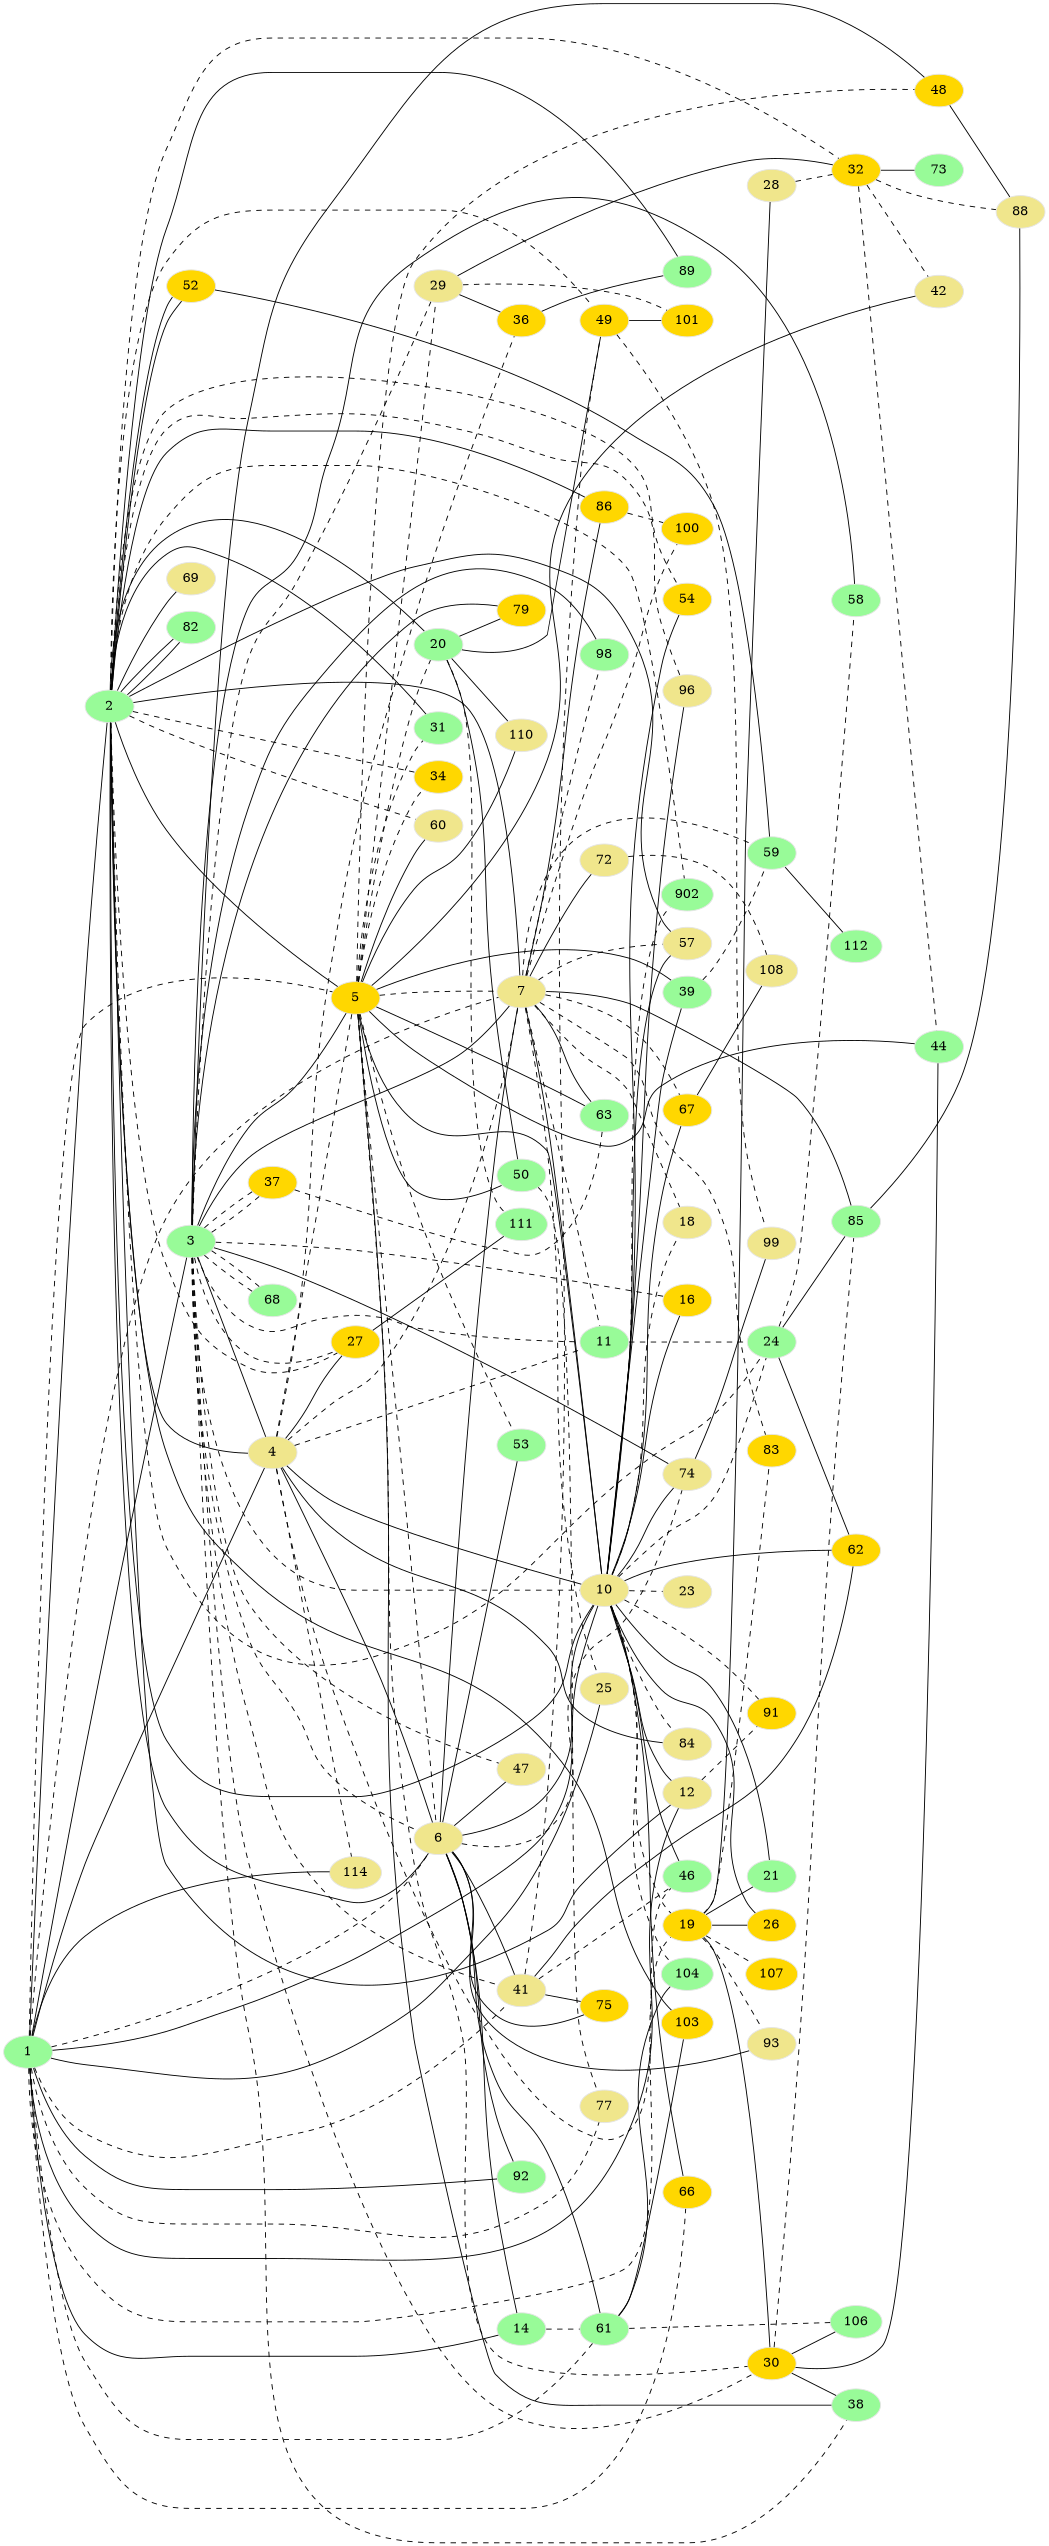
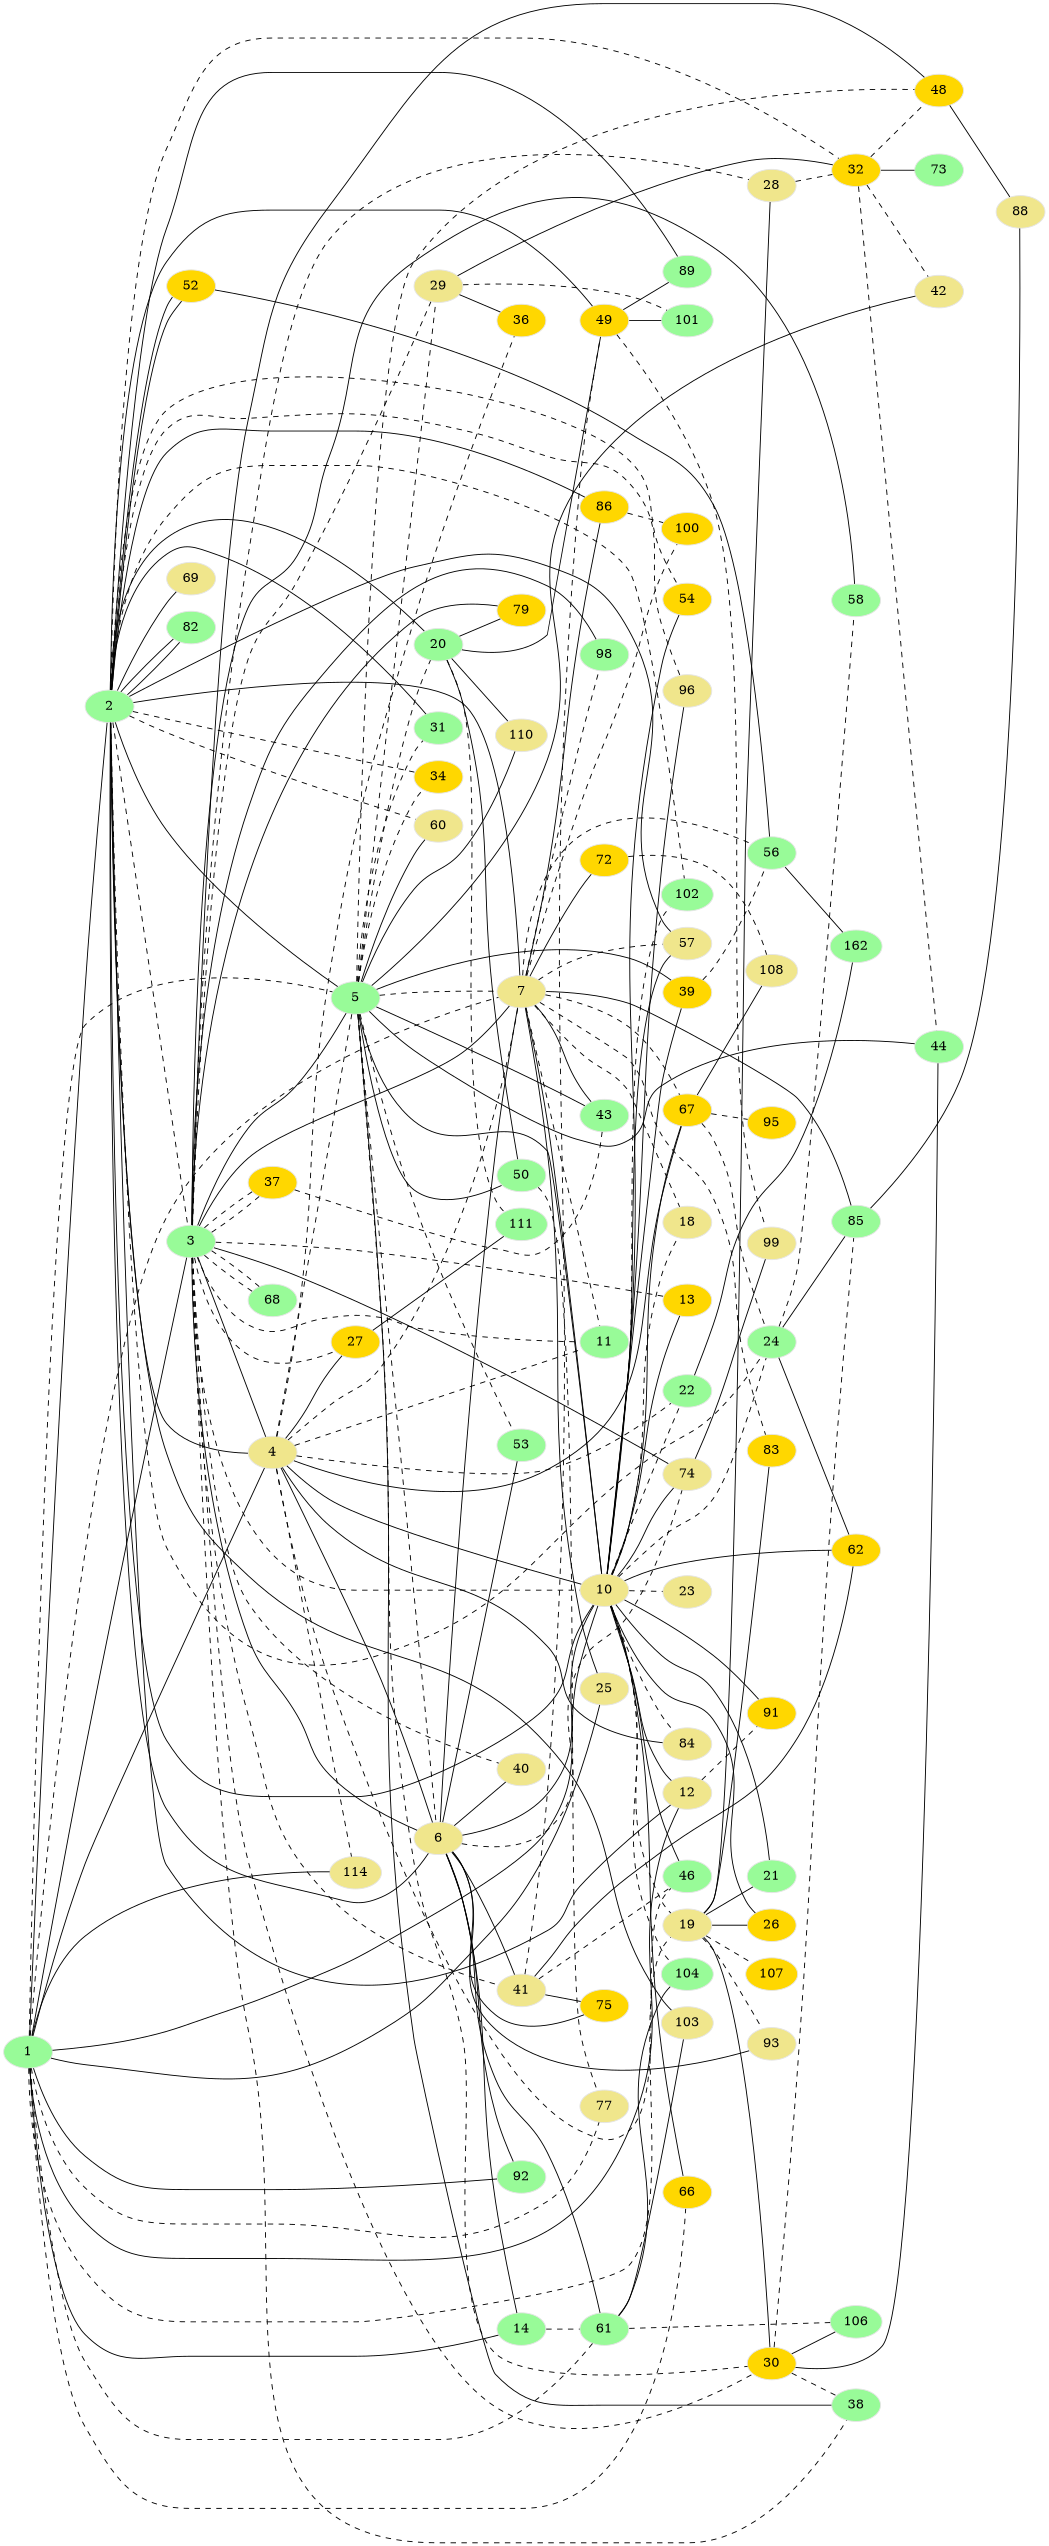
edge "32" -- "88": now "32" -- "48"
edge "49" -- "2": style dashed -> solid
edge "89" -- "36": now "89" -- "49"
node "101": fillcolor gold -> palegreen
edge "28" -- "3": added
node "59": label "59" -> "56"
node "72": fillcolor khaki -> gold
node "902": label "902" -> "102"
node "112": label "112" -> "162"
node "39": fillcolor palegreen -> gold
node "5": fillcolor gold -> palegreen
edge "2" -- "27": now "2" -- "3"
node "63": label "63" -> "43"
node "95": added
node "16": label "16" -> "13"
edge "7" -- "25": style dashed -> solid
edge "11" -- "24": now "67" -- "24"
node "22": added
edge "67" -- "4": added
edge "3" -- "6": style dashed -> solid
edge "10" -- "91": style dashed -> solid
edge "83" -- "19": style dashed -> solid
node "47": label "47" -> "40"
node "19": fillcolor gold -> khaki
edge "6" -- "1": removed
node "103": fillcolor gold -> khaki
edge "41" -- "1": removed
edge "30" -- "38": style solid -> dashed
